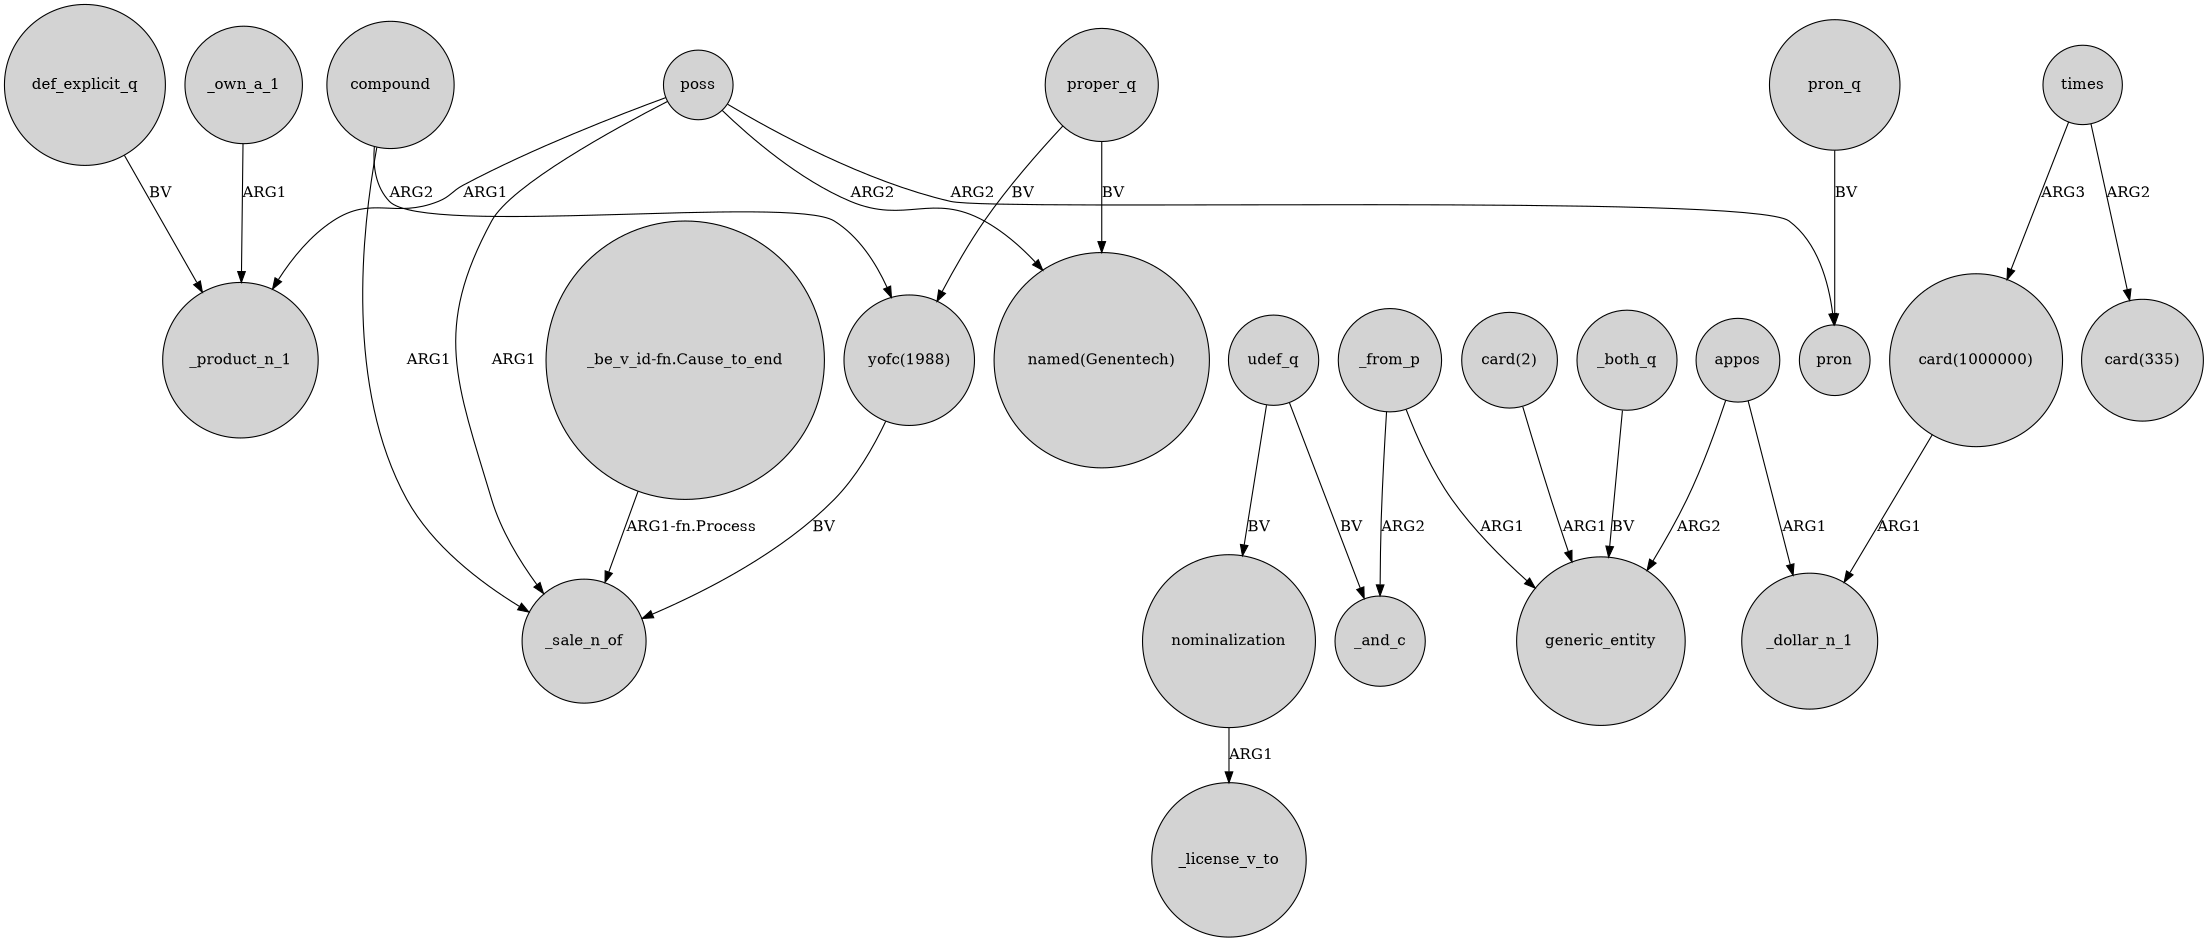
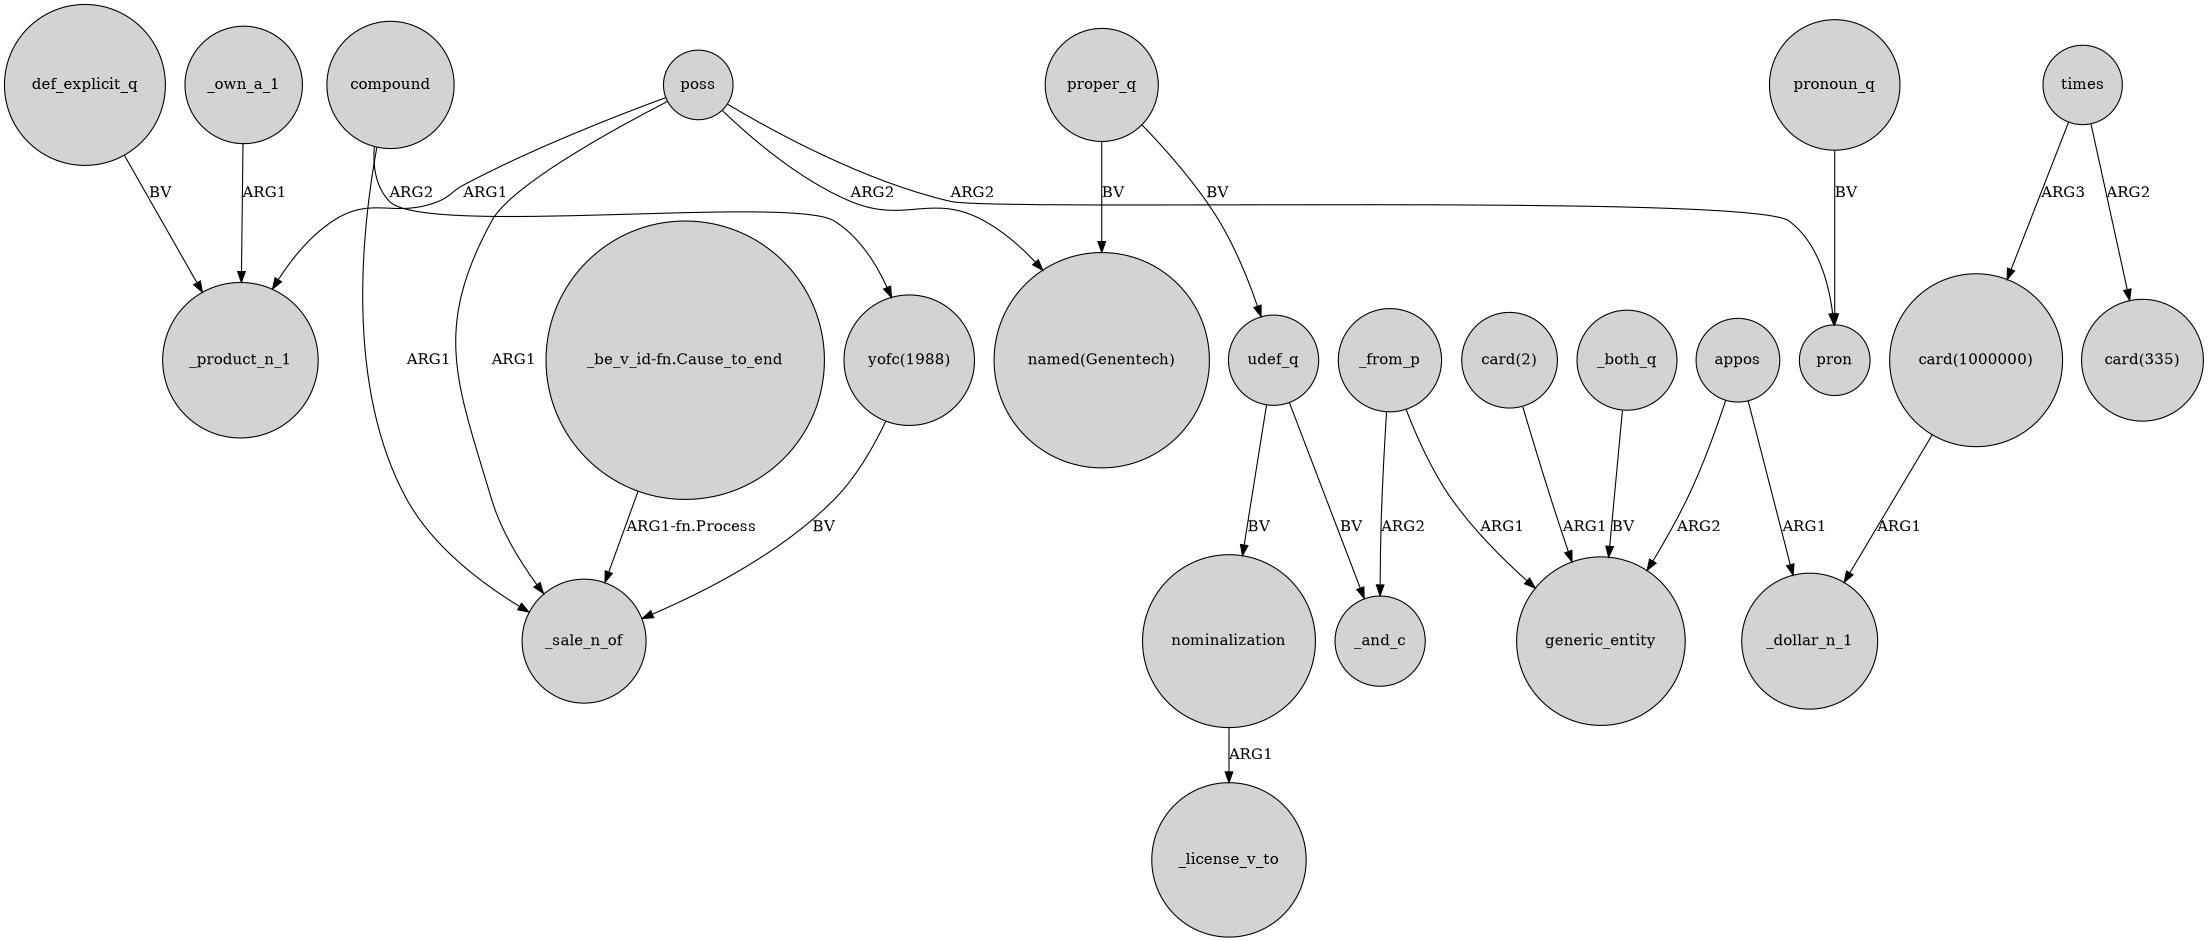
node "pron_q": label "pron_q" -> "pronoun_q"
edge "proper_q" -> "yofc(1988)": now "proper_q" -> "udef_q"
